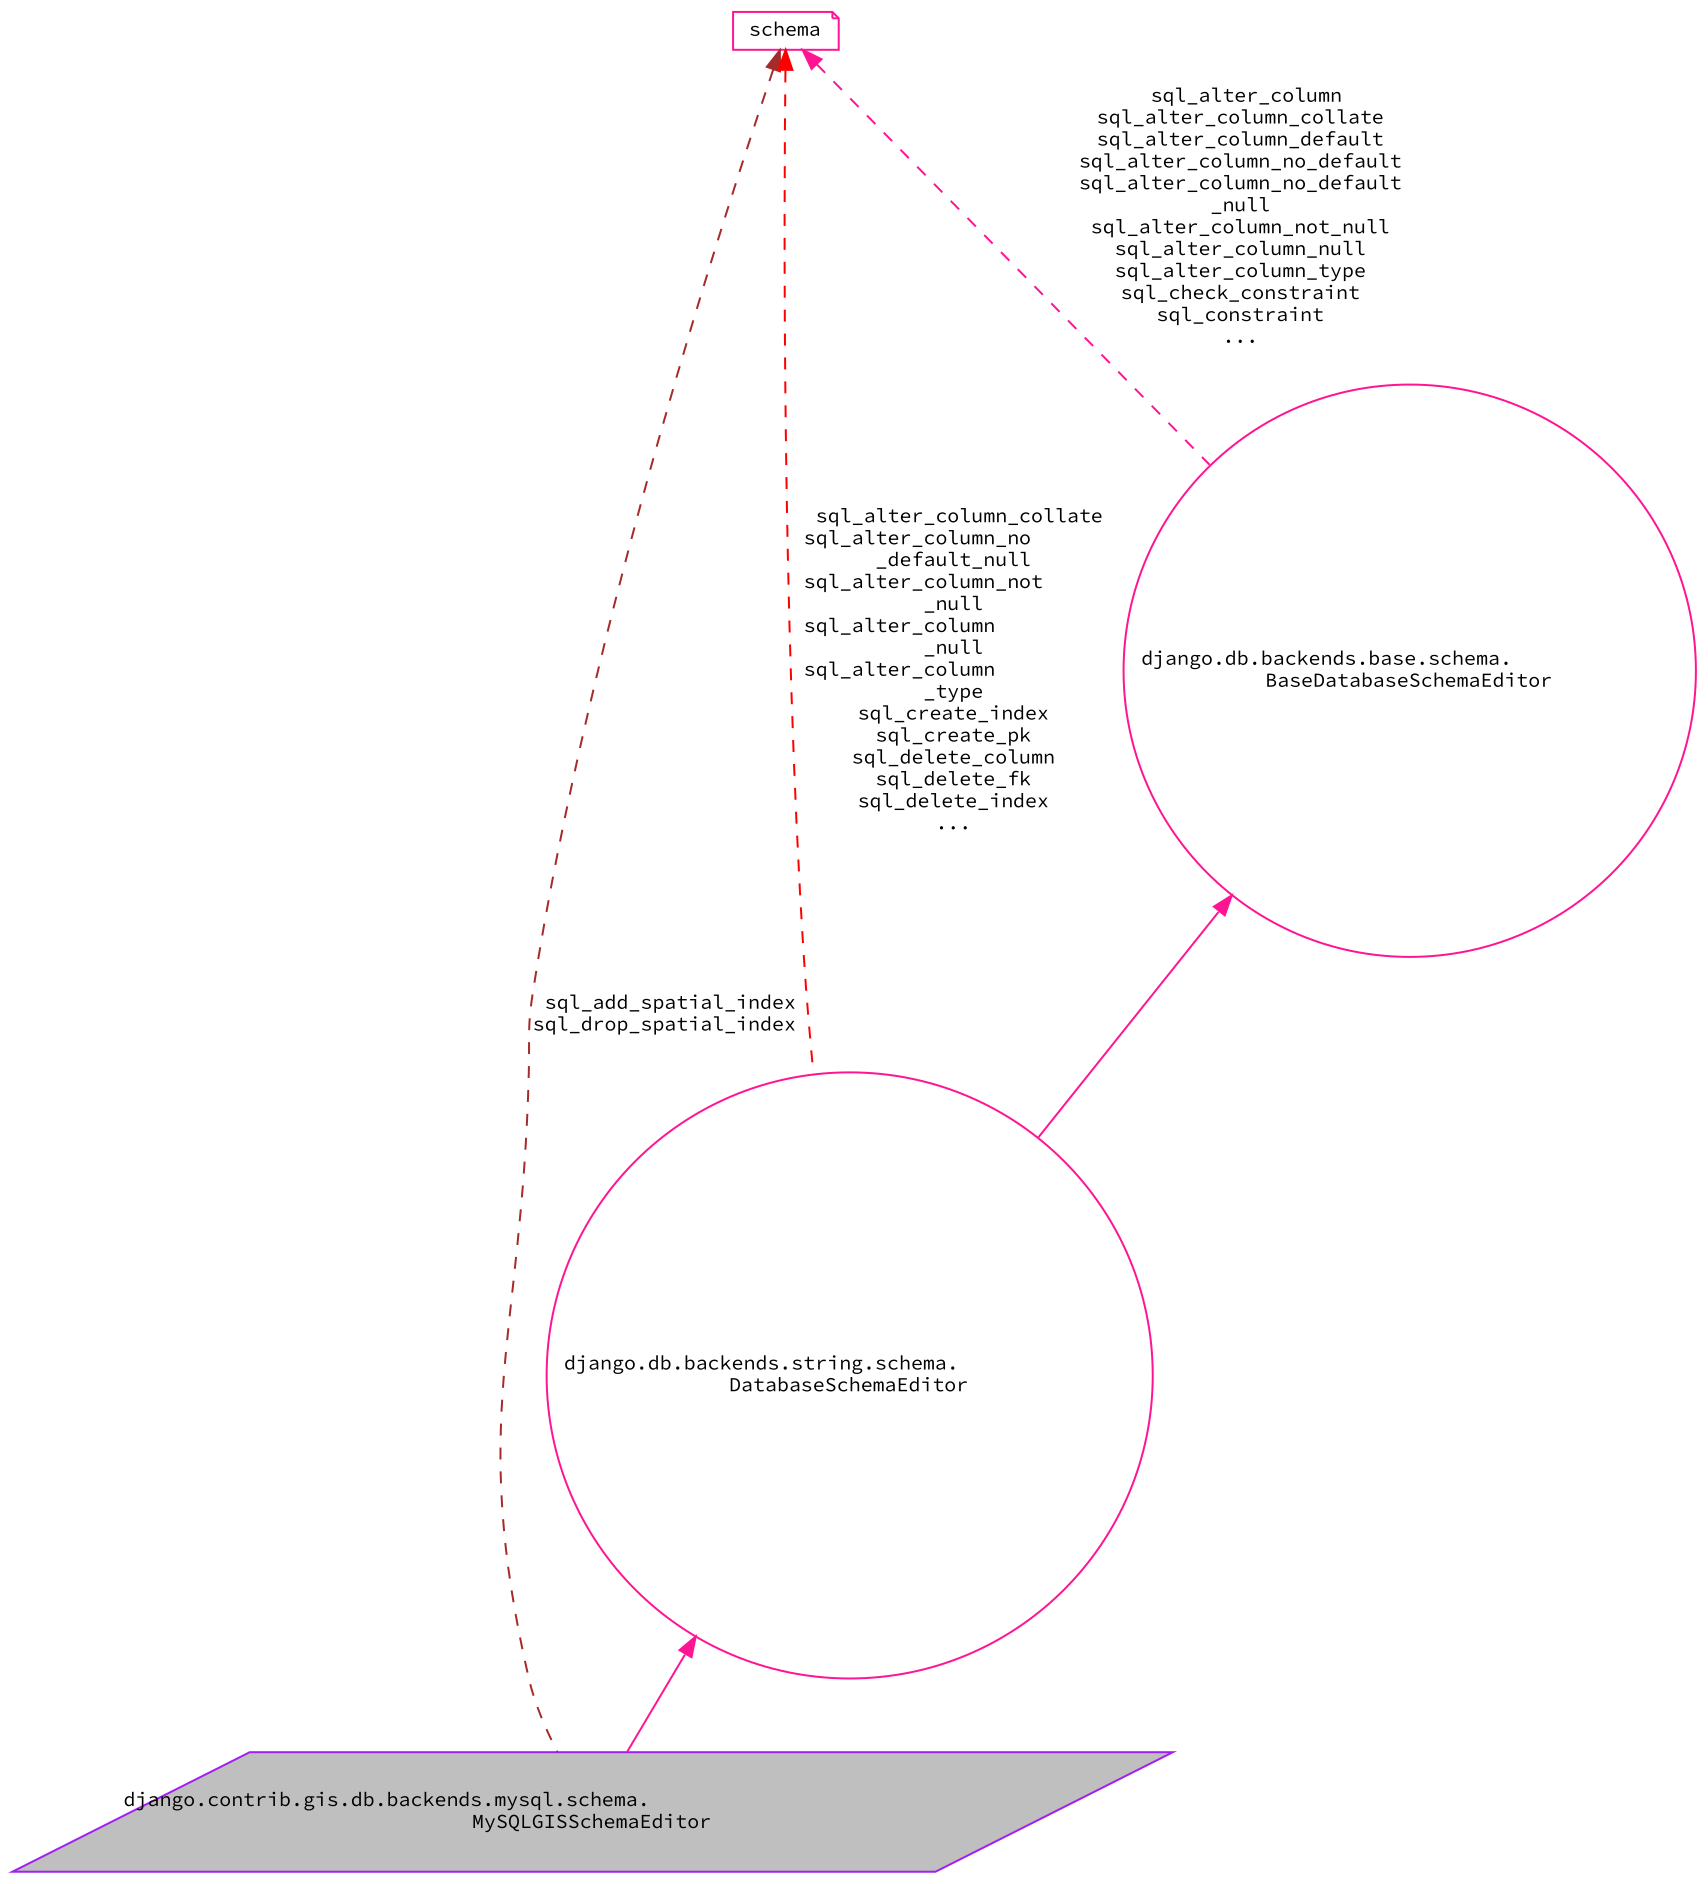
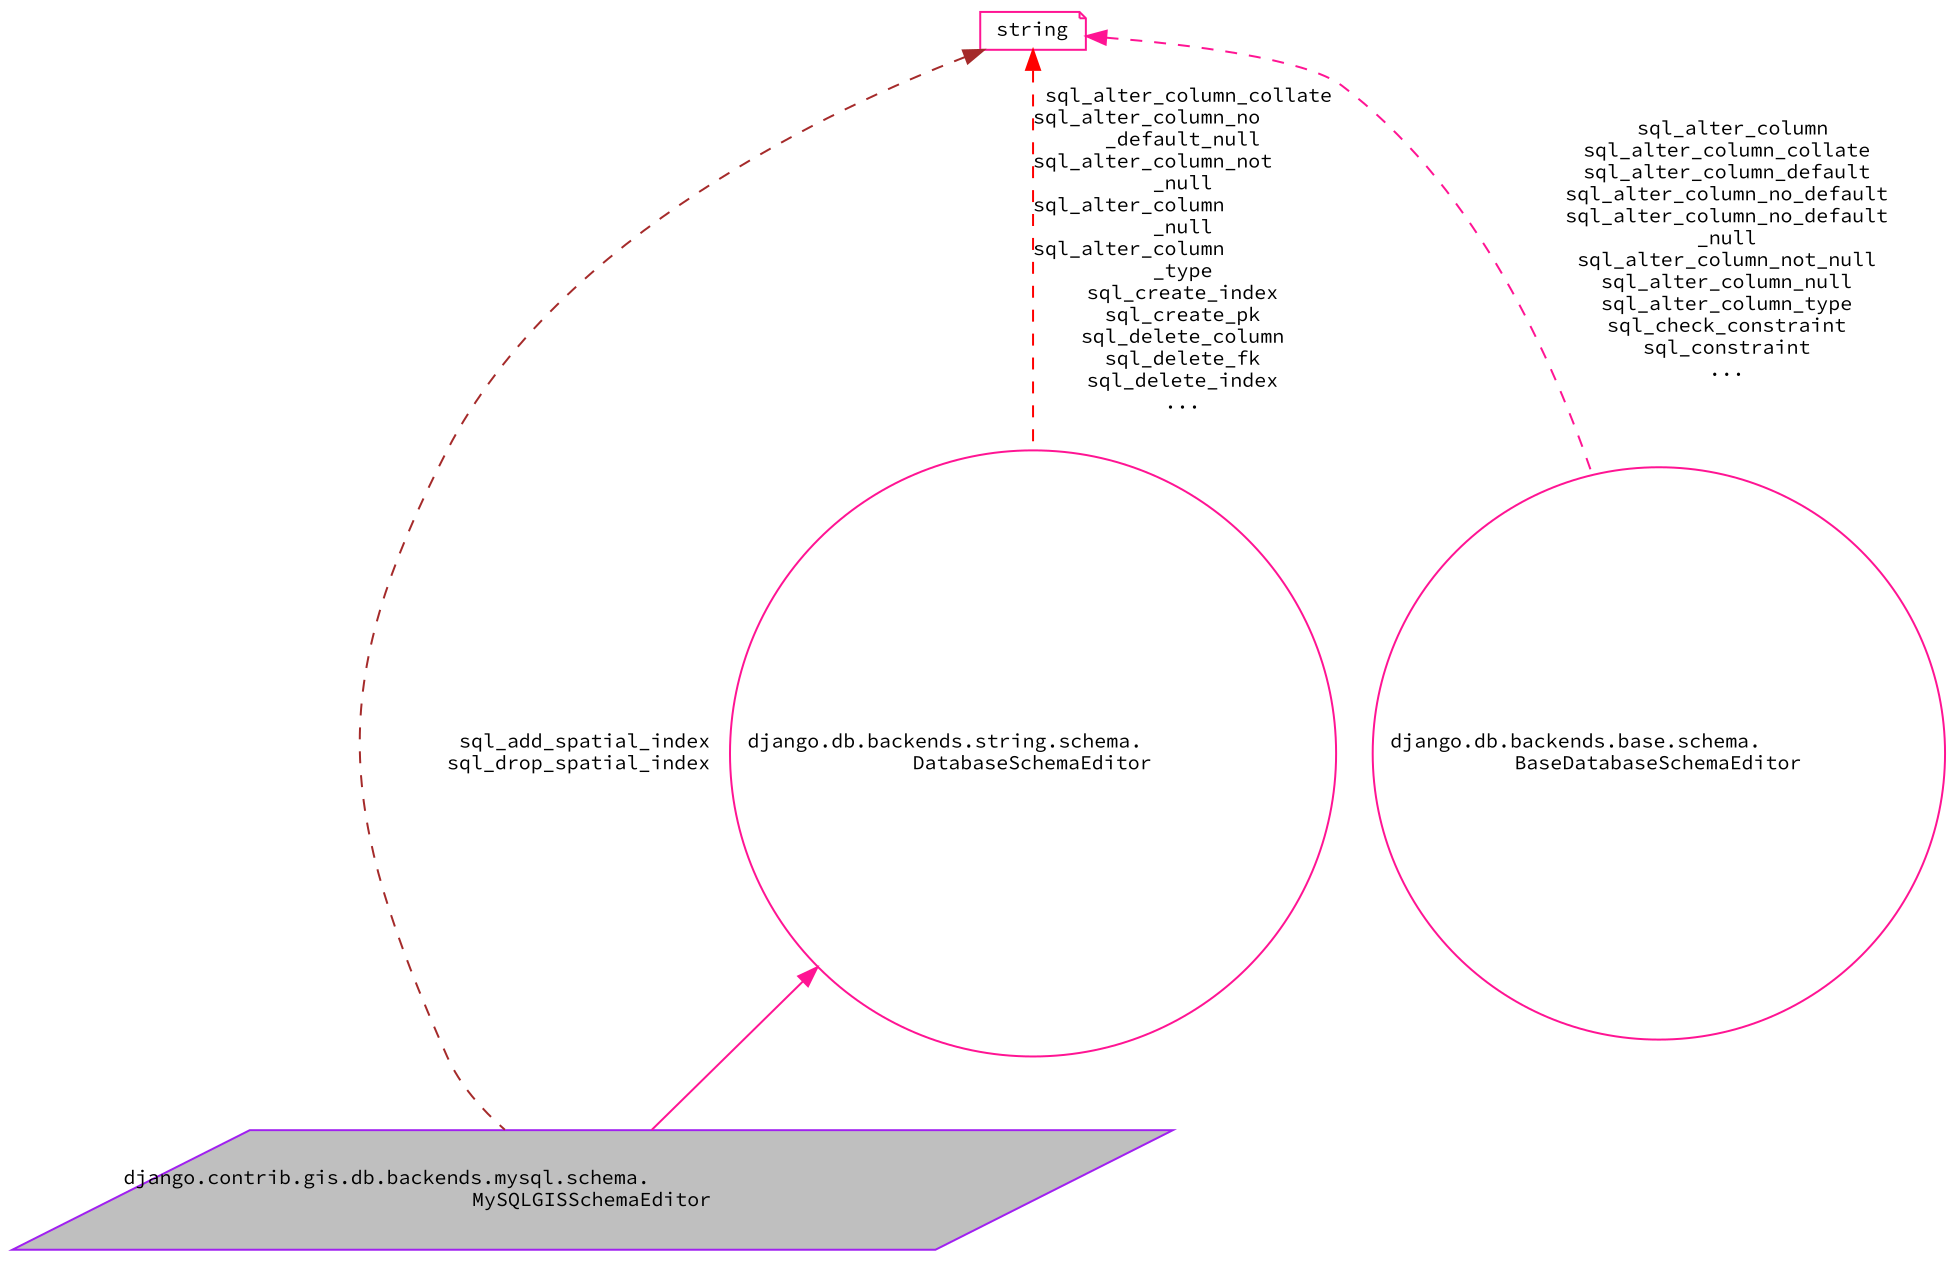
node "schema": label "schema" -> "string"
edge "django.db.backends.string.schema. DatabaseSchemaEditor" -> "django.db.backends.base.schema. BaseDatabaseSchemaEditor": removed
